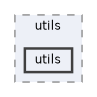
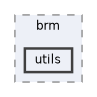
cluster "utils": label "utils" -> "brm"
